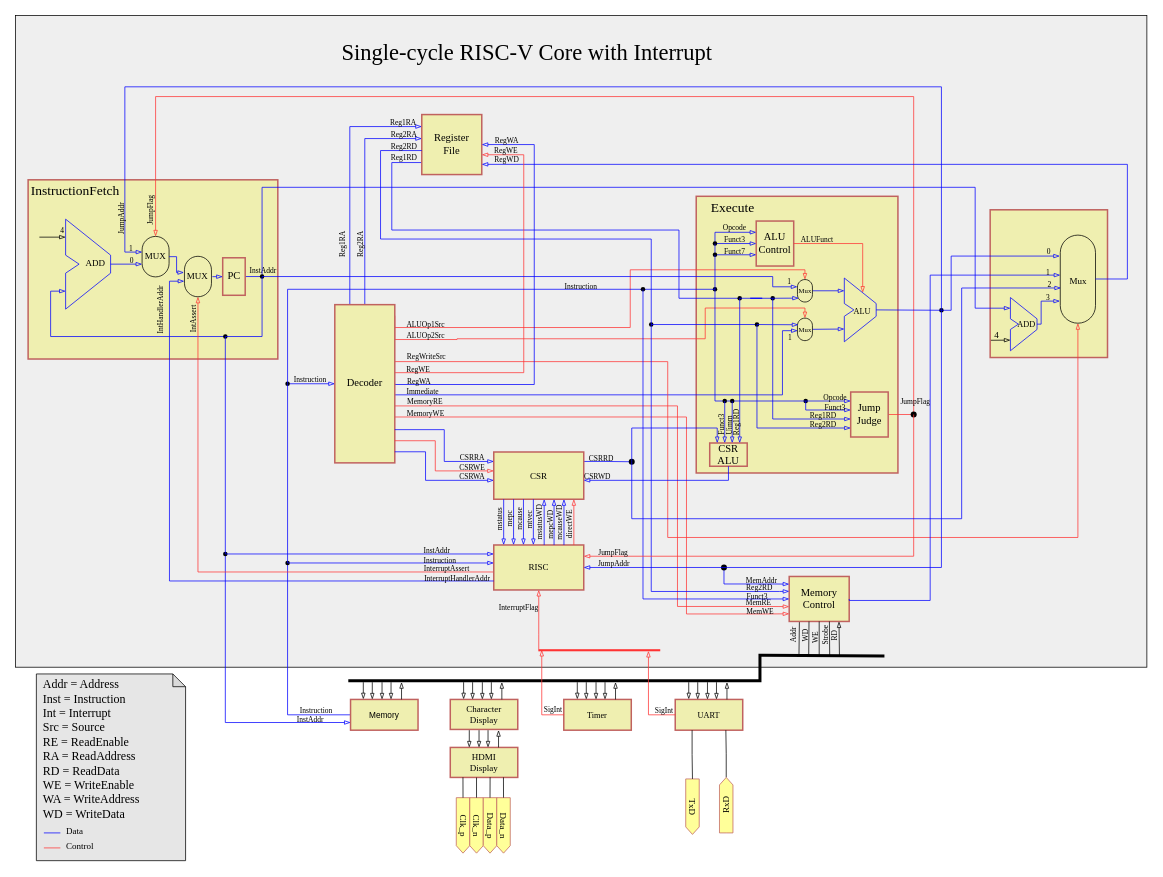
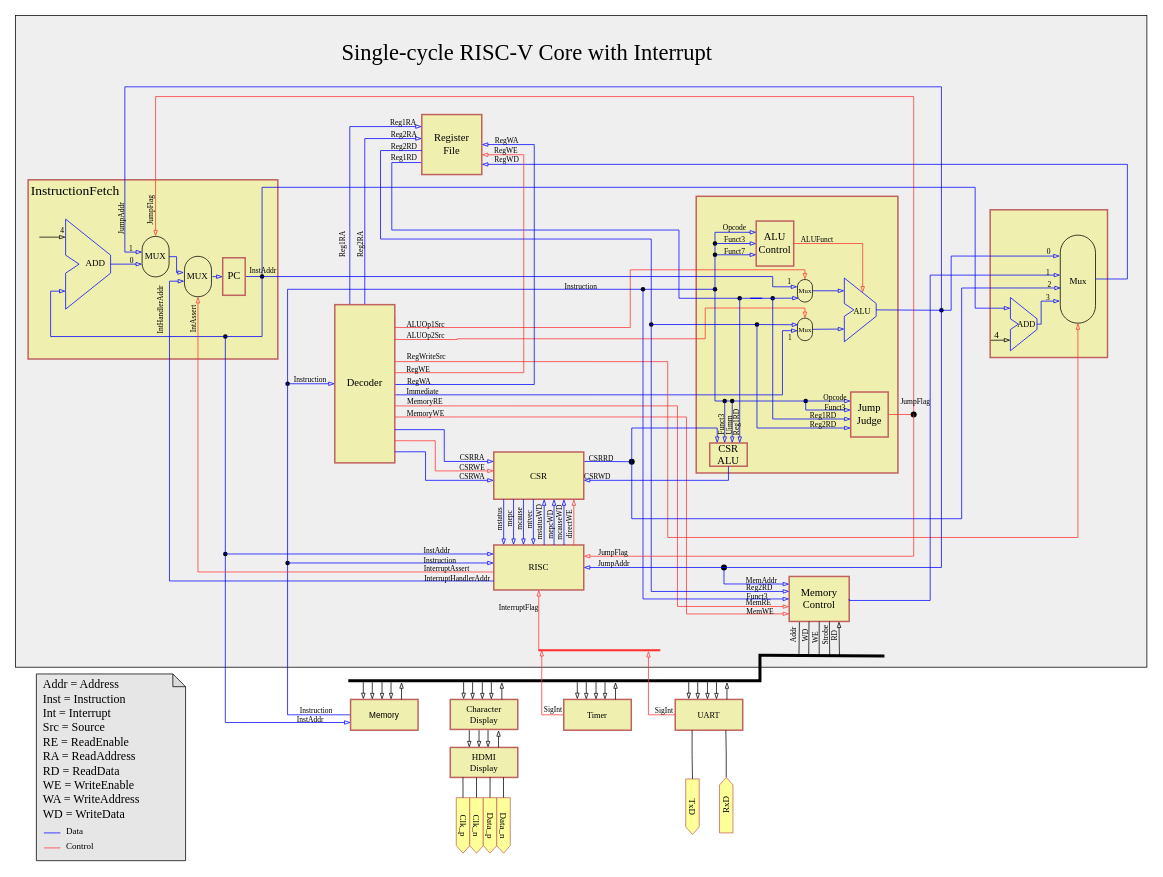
node "Execute": removed
